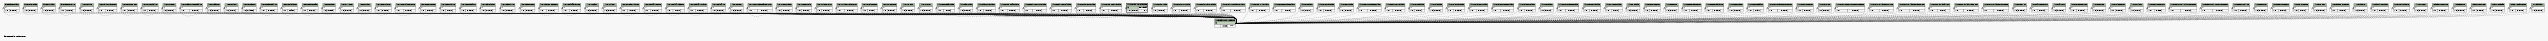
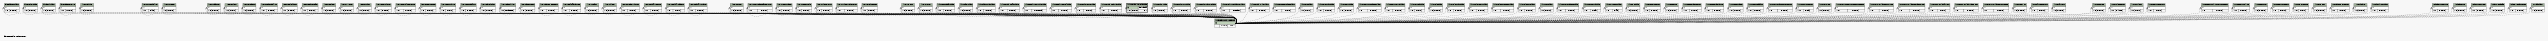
node "kren_chnl_subscrp_s": removed
node "kren_cntnt_typ_s": removed
node "kren_ntfctn_msg_deliv_s": removed
node "krew_ppl_flw_s": removed
node "krew_typ_attr_s": removed
node "krms_prop_parm_s": removed
node "krms_term_rslvr_input_spec_s": removed
node "krns_maint_lock_s": removed
node "krns_nte_s": removed
node "kren_msg_deliv_s": text "0 rows" -> "0 hlp"
node "kren_prodcr_s": text "0 input" -> "0 rows"
node "kren_recip_list_s": text "0 dlgn" -> "0 rows"
node "kren_recip_s": text "0 rqrd" -> "0 rows"
node "krew_doc_lnk_s": text "0 rows" -> "0 subscrp"
node "krew_srch_attr_s": text "0 usr" -> "0 rows"
node "krim_attr_defn_id_s": text "0 typ" -> "0 rows"
node "krim_entity_ctznshp_id_s": text "0 rows" -> "0 cmpnd"
node "krim_entity_residency_id_s": text "0 rows" -> "0 author"
node "krim_rsp_tmpl_id_s": text "0 rows" -> "0 cfg"
node "krim_typ_attr_id_s": text "0 rows" -> "0 fld"
node "krms_attr_defn_s": text "0 tkn" -> "0 rows"
node "krms_cntxt_attr_s": text "0 rows" -> "0 rslt"
node "krms_rule_attr_s": text "0 rows" -> "0 krms"
node "krms_term_parm_s": text "0 rqst" -> "0 rows"
node "krms_term_rslvr_attr_s": text "0 rsp" -> "0 rows"
